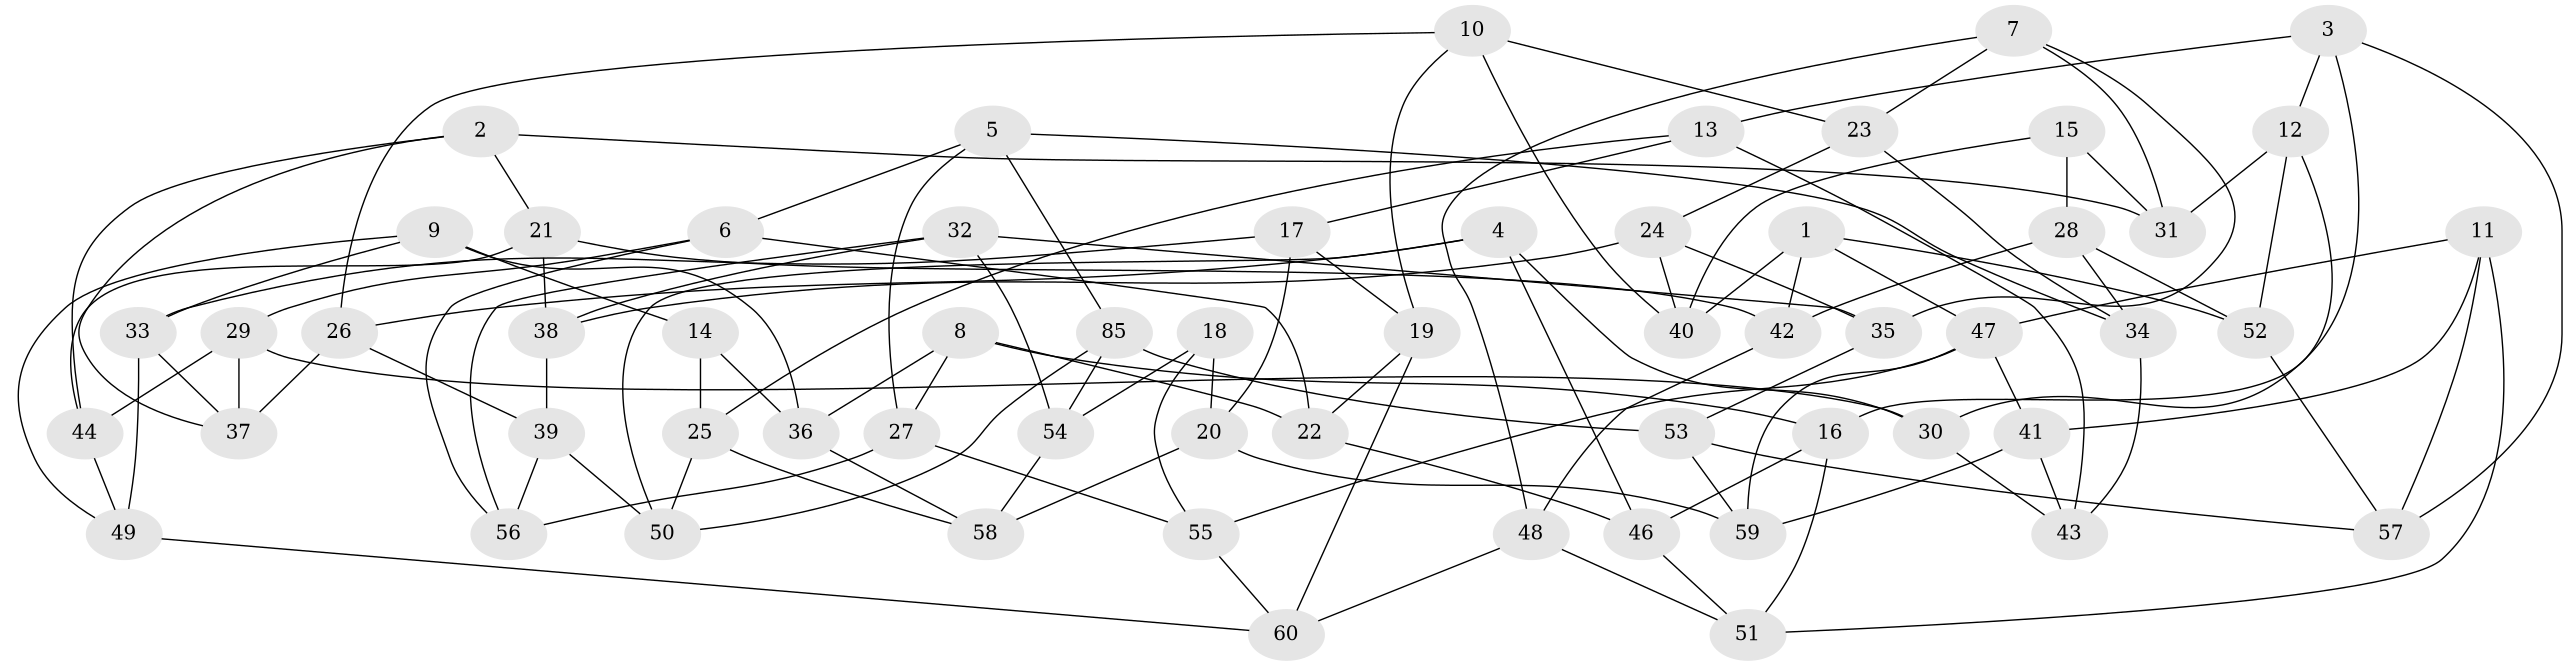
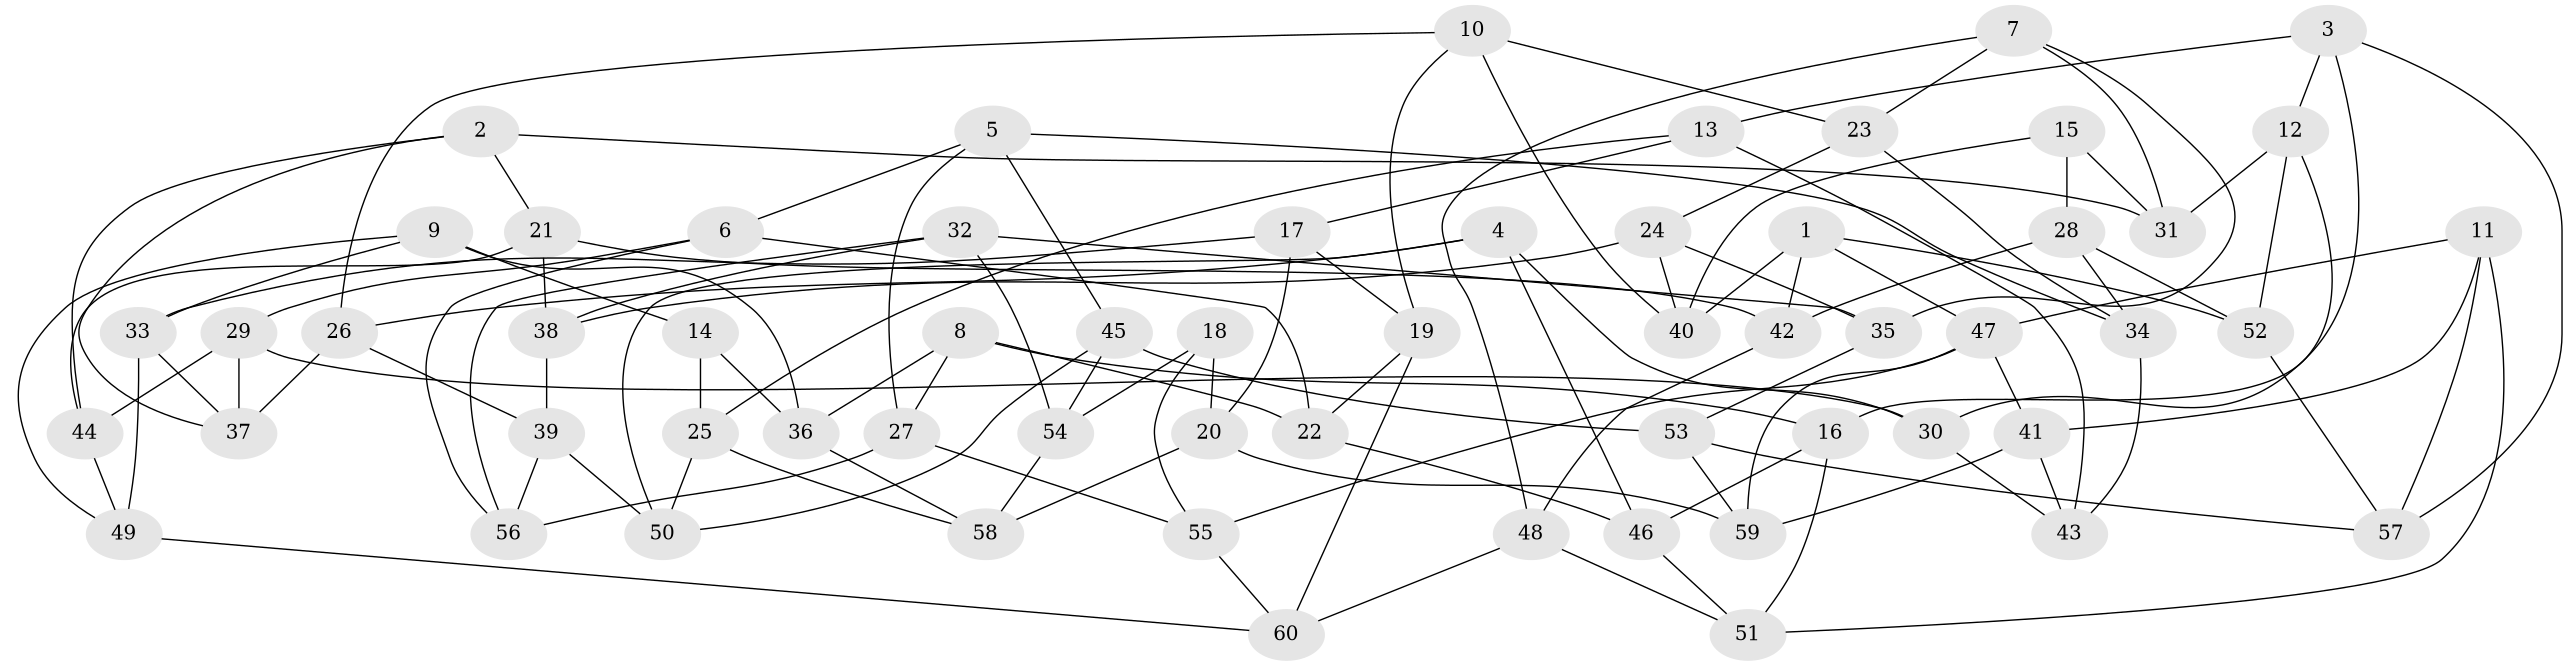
node "85": label "85" -> "45"
